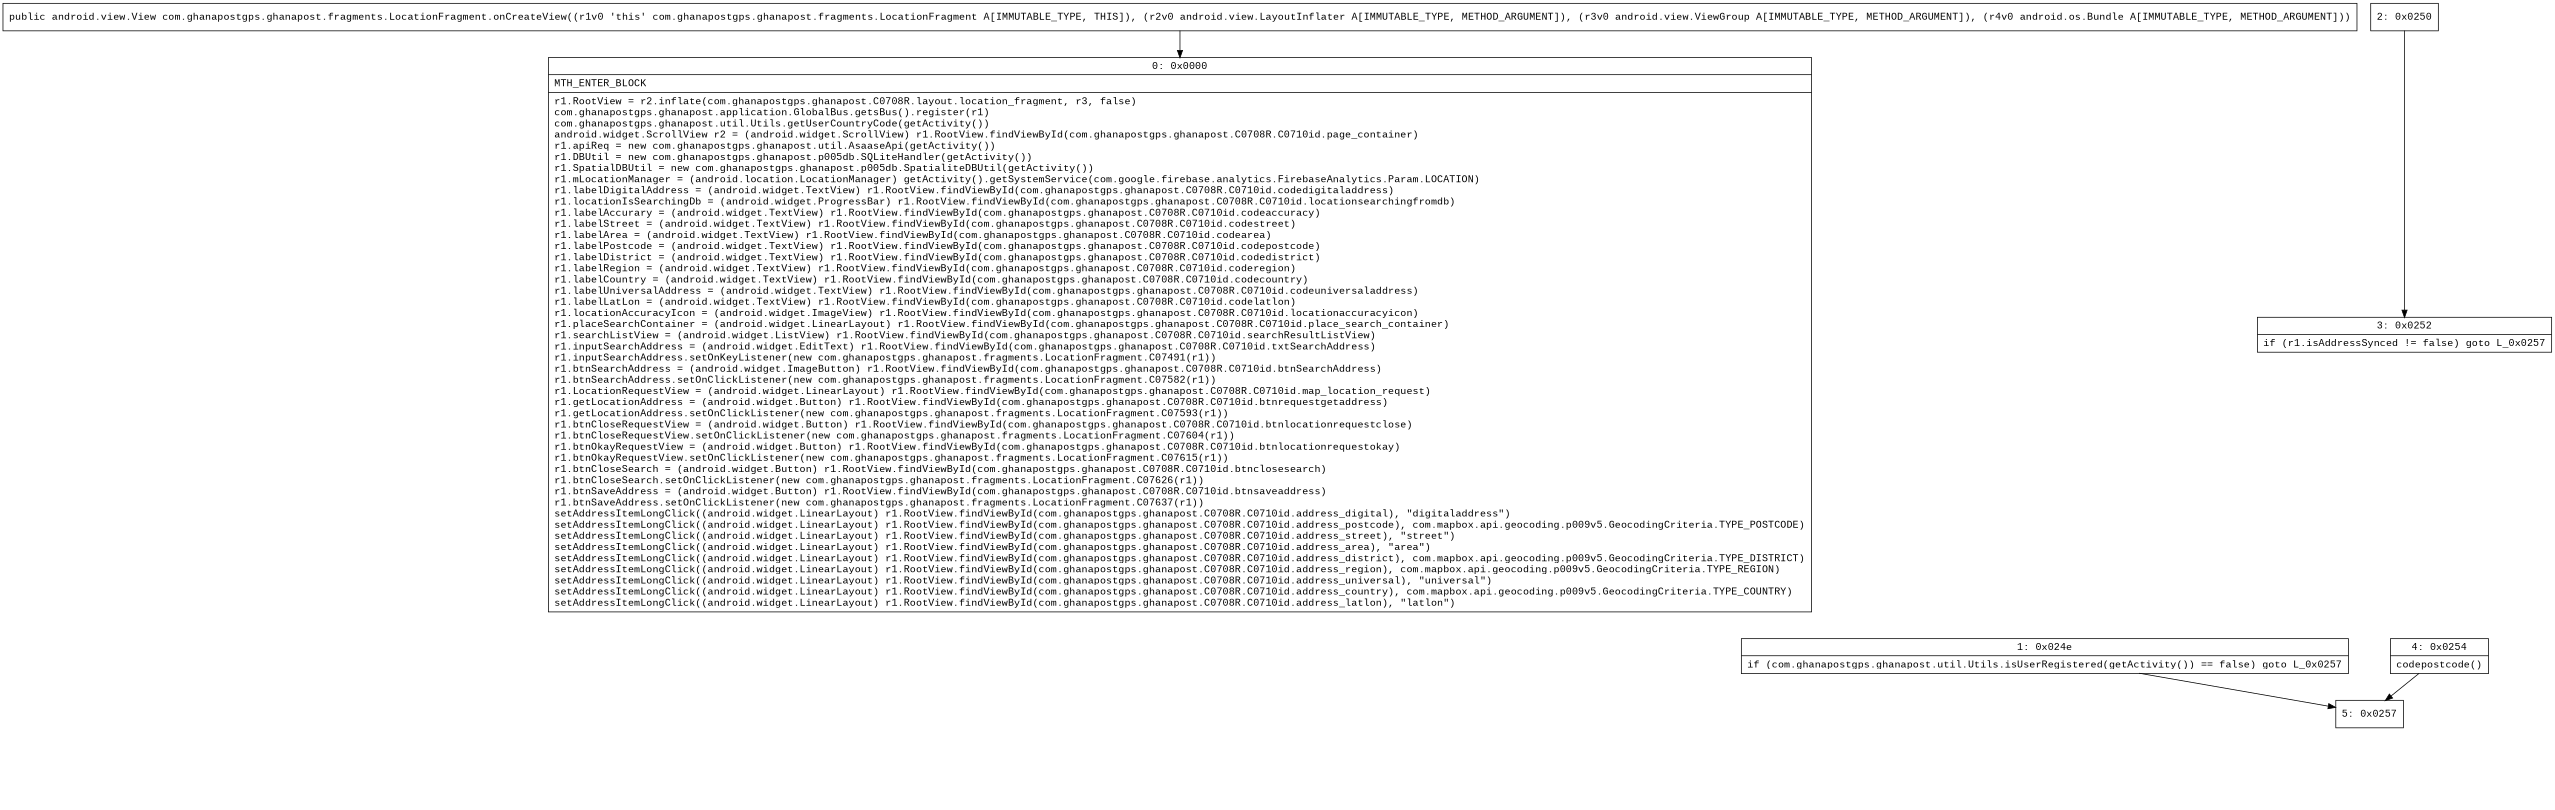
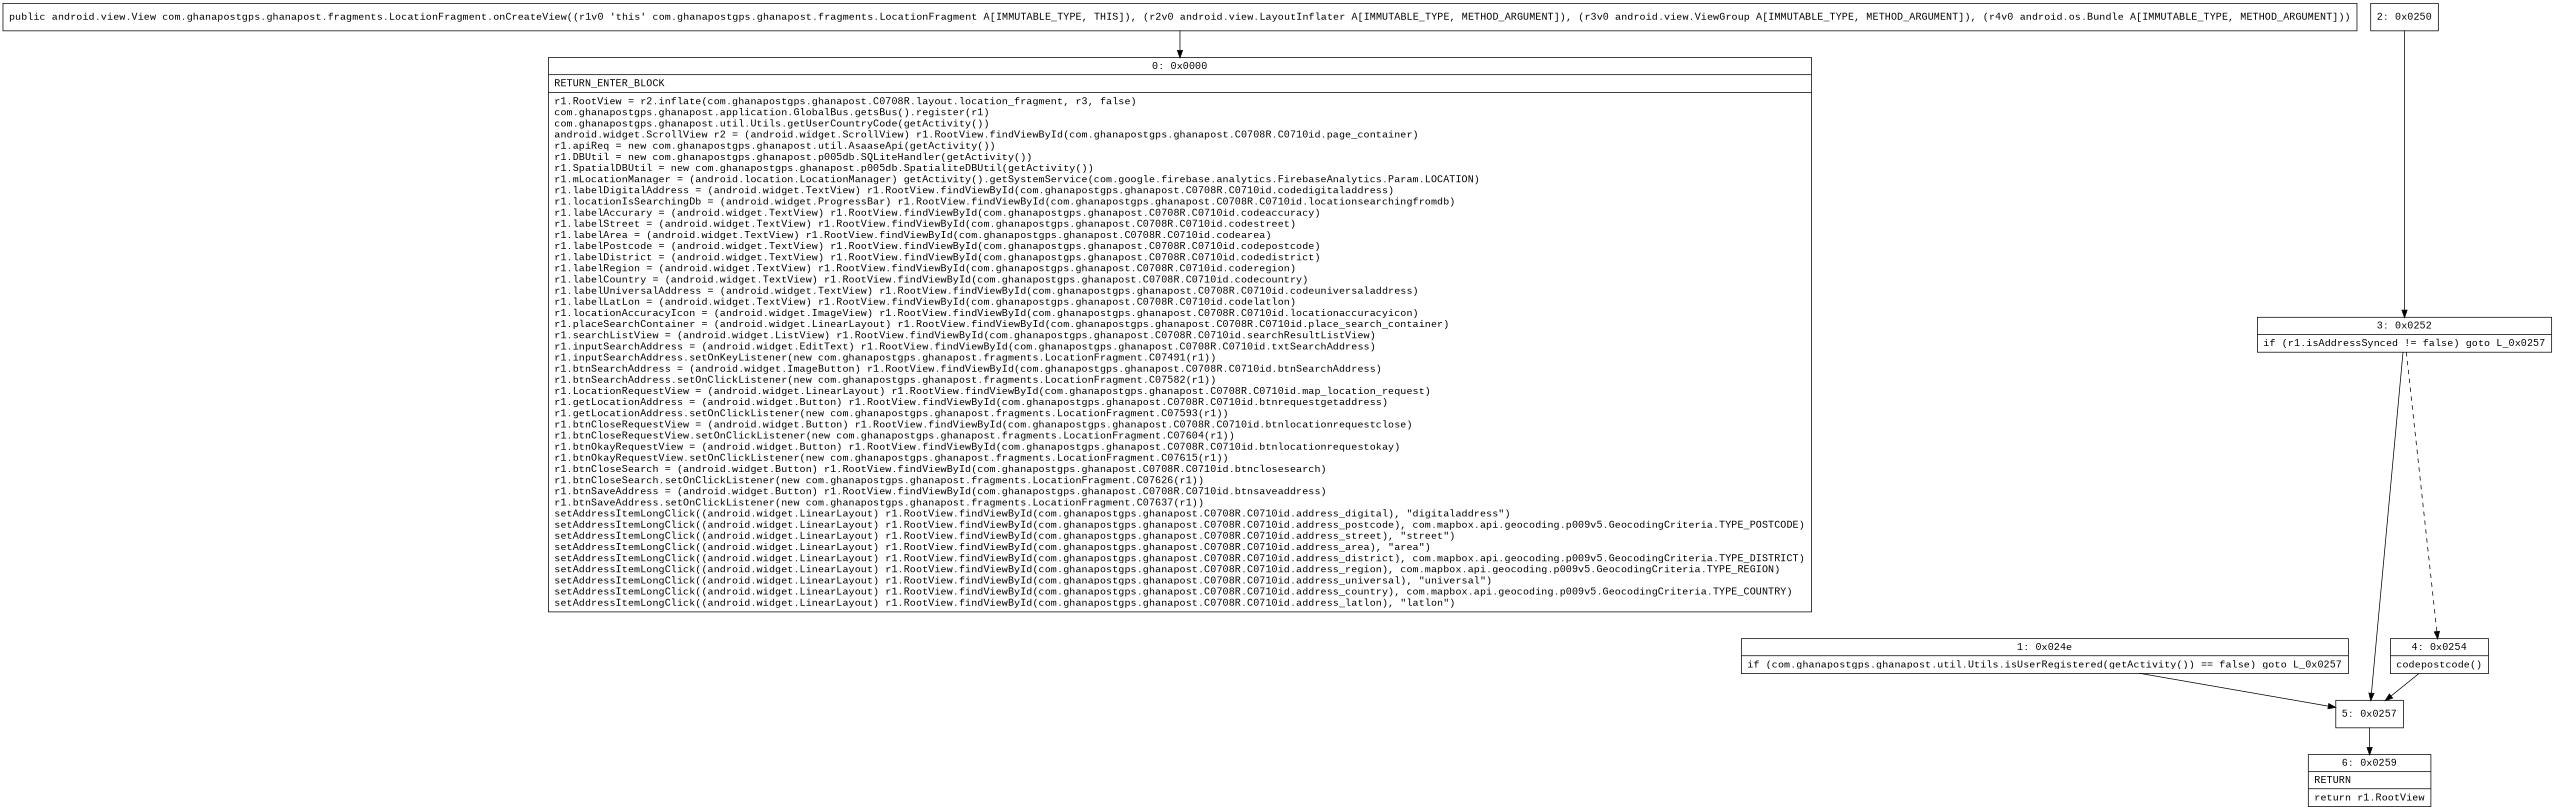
node "0: 0x0000": text "MTH_ENTER_BLOCK" -> "RETURN_ENTER_BLOCK"
edge "3: 0x0252" -> "4: 0x0254": added
edge "3: 0x0252" -> "5: 0x0257": added
node "6: 0x0259": added
